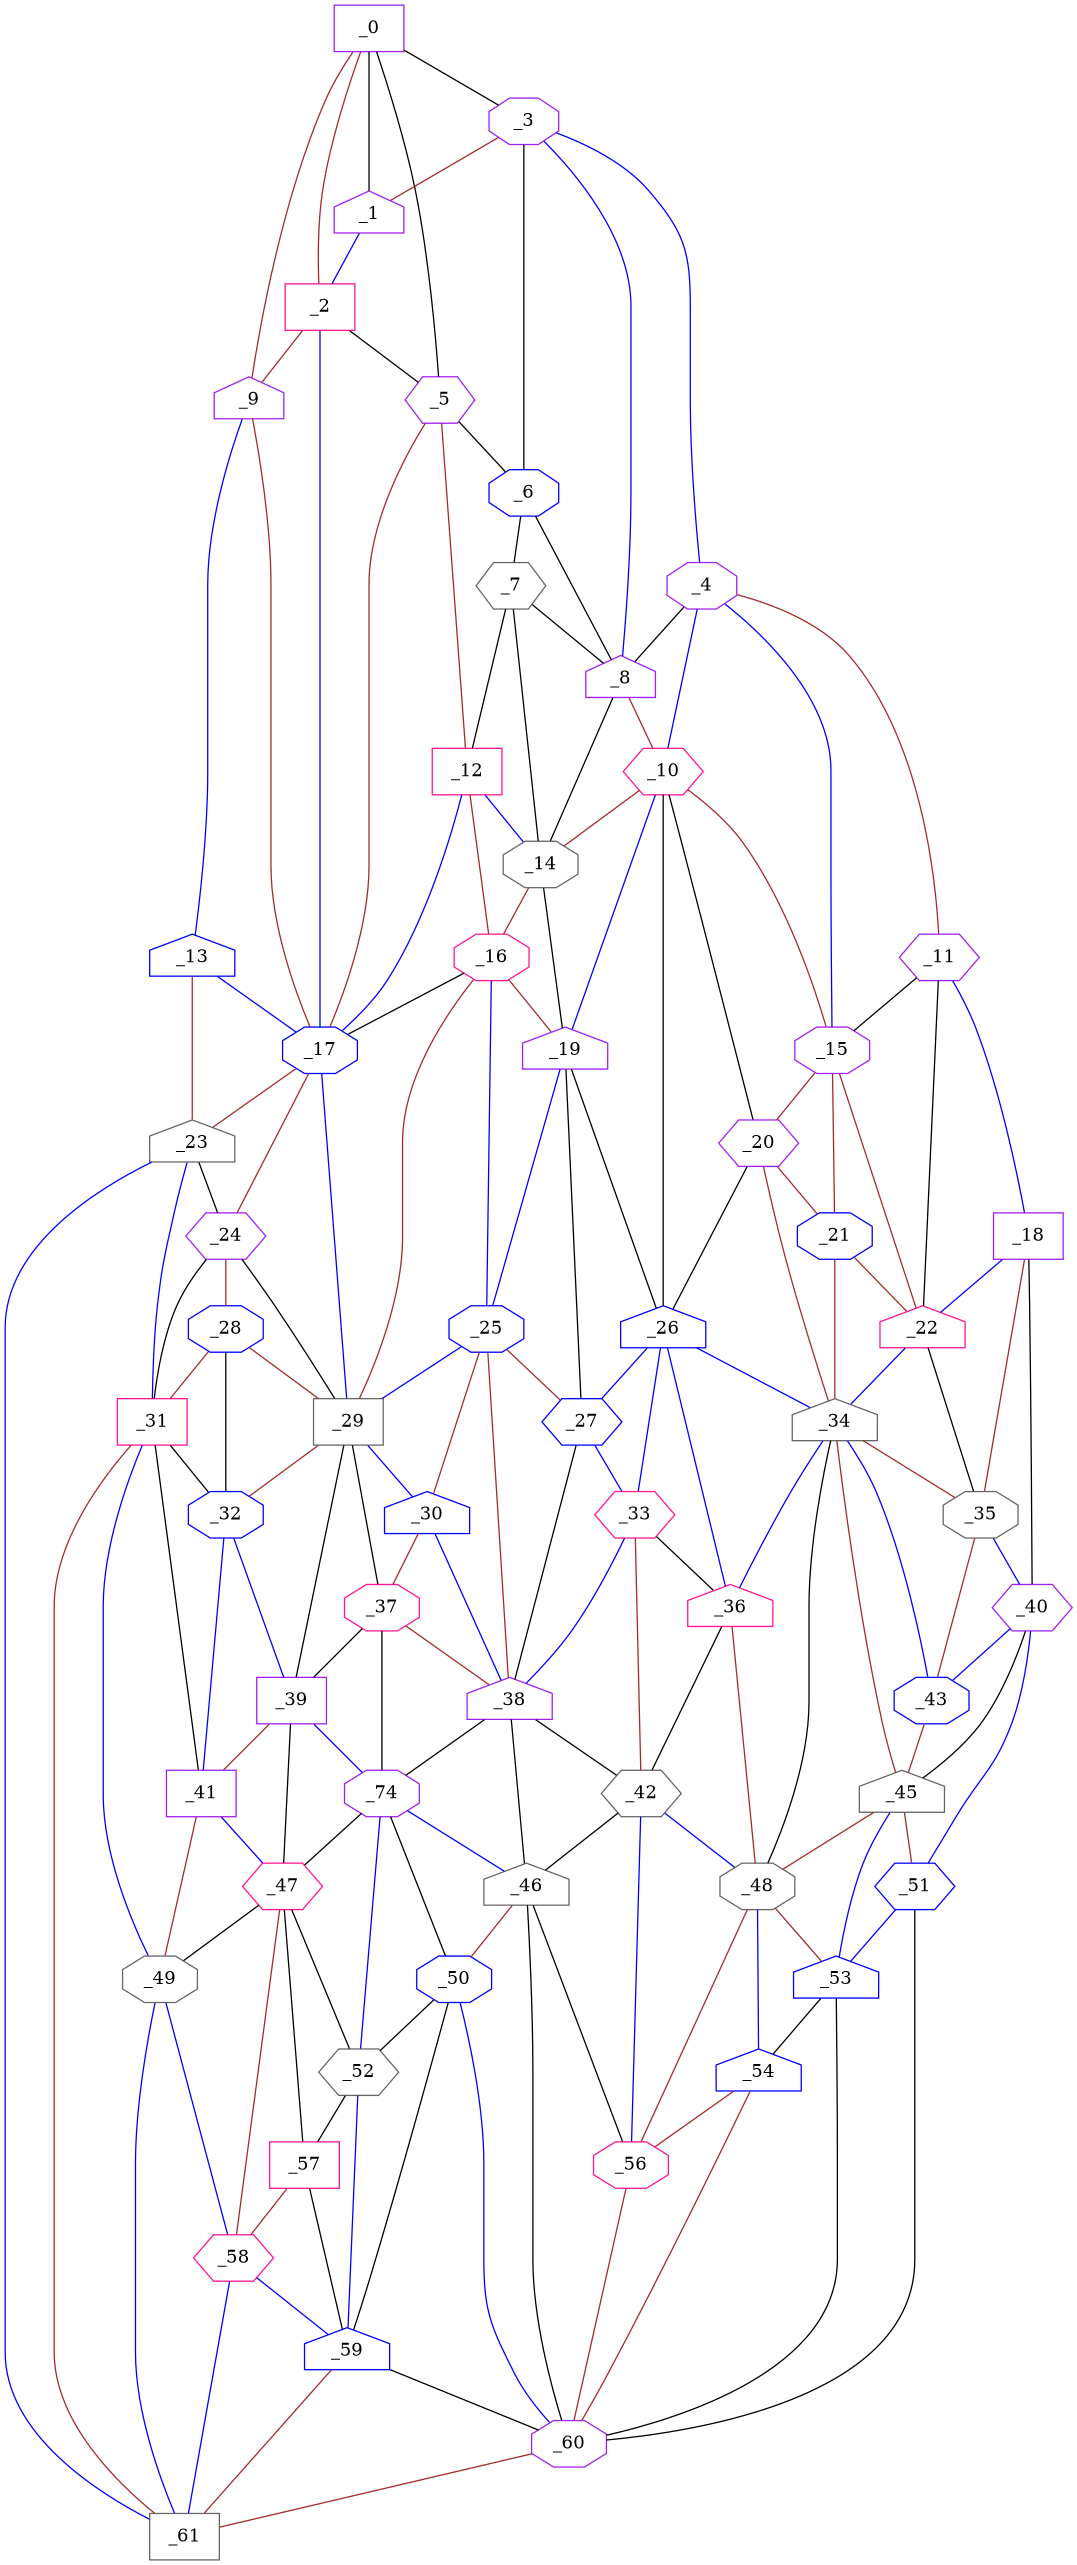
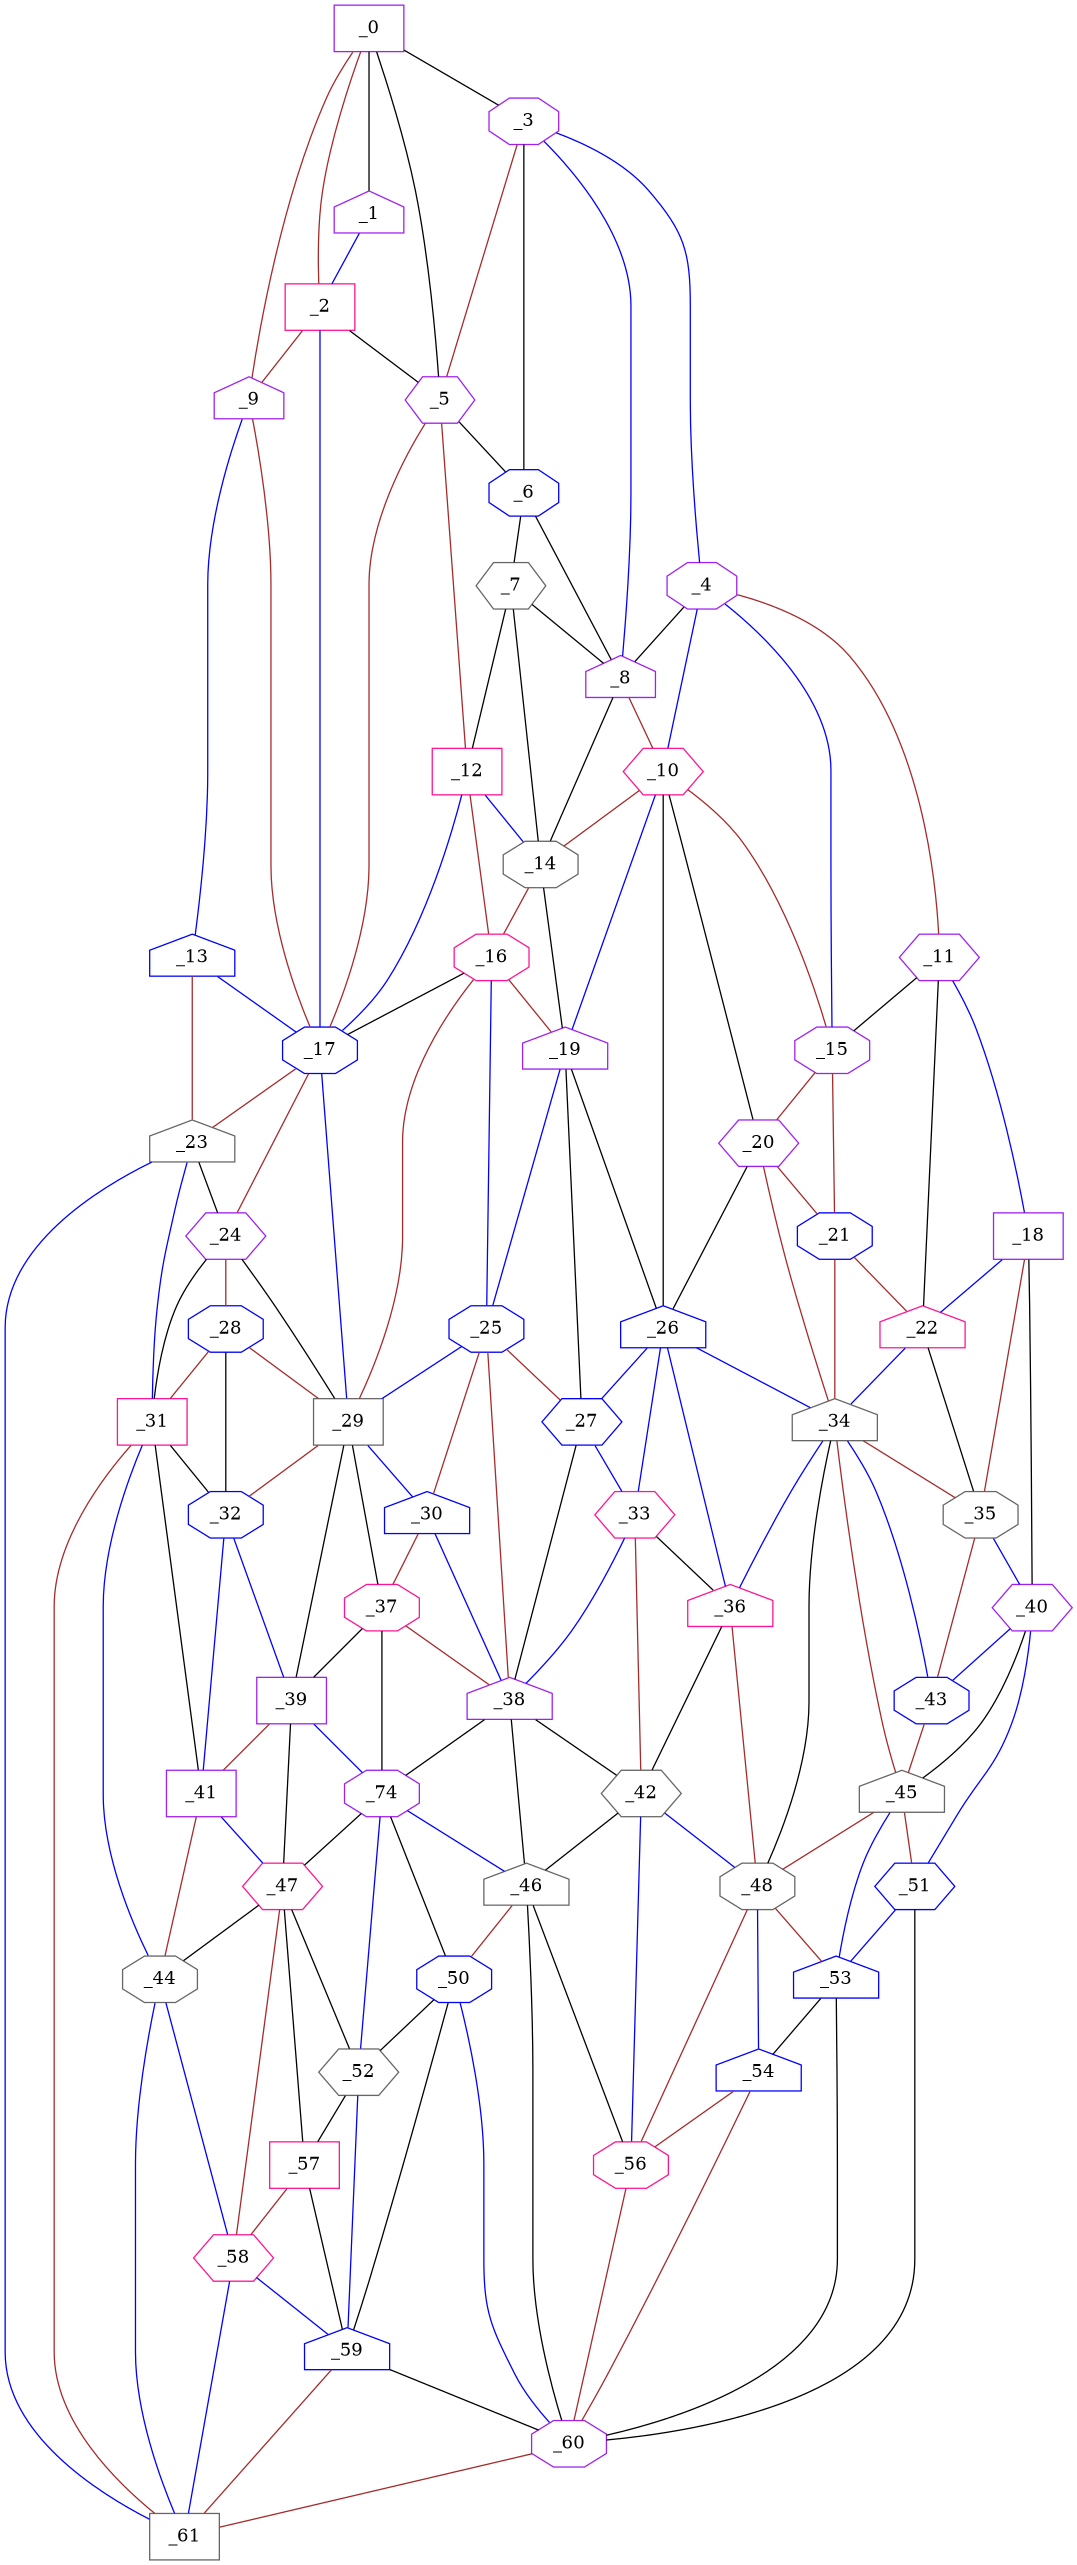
edge "_3" -- "_1": now "_3" -- "_5"
edge "_15" -- "_22": removed
node "_49": label "_49" -> "_44"
